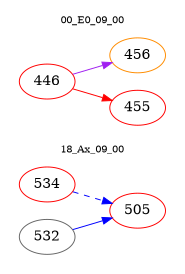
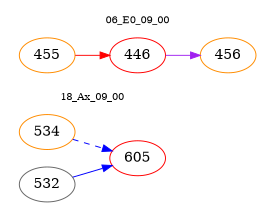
cluster "00_E0_09_00": label "00_E0_09_00" -> "06_E0_09_00"
edge "446" -> "455": reversed
node "455": color red -> darkorange
node "534": color red -> darkorange
node "505": label "505" -> "605"
